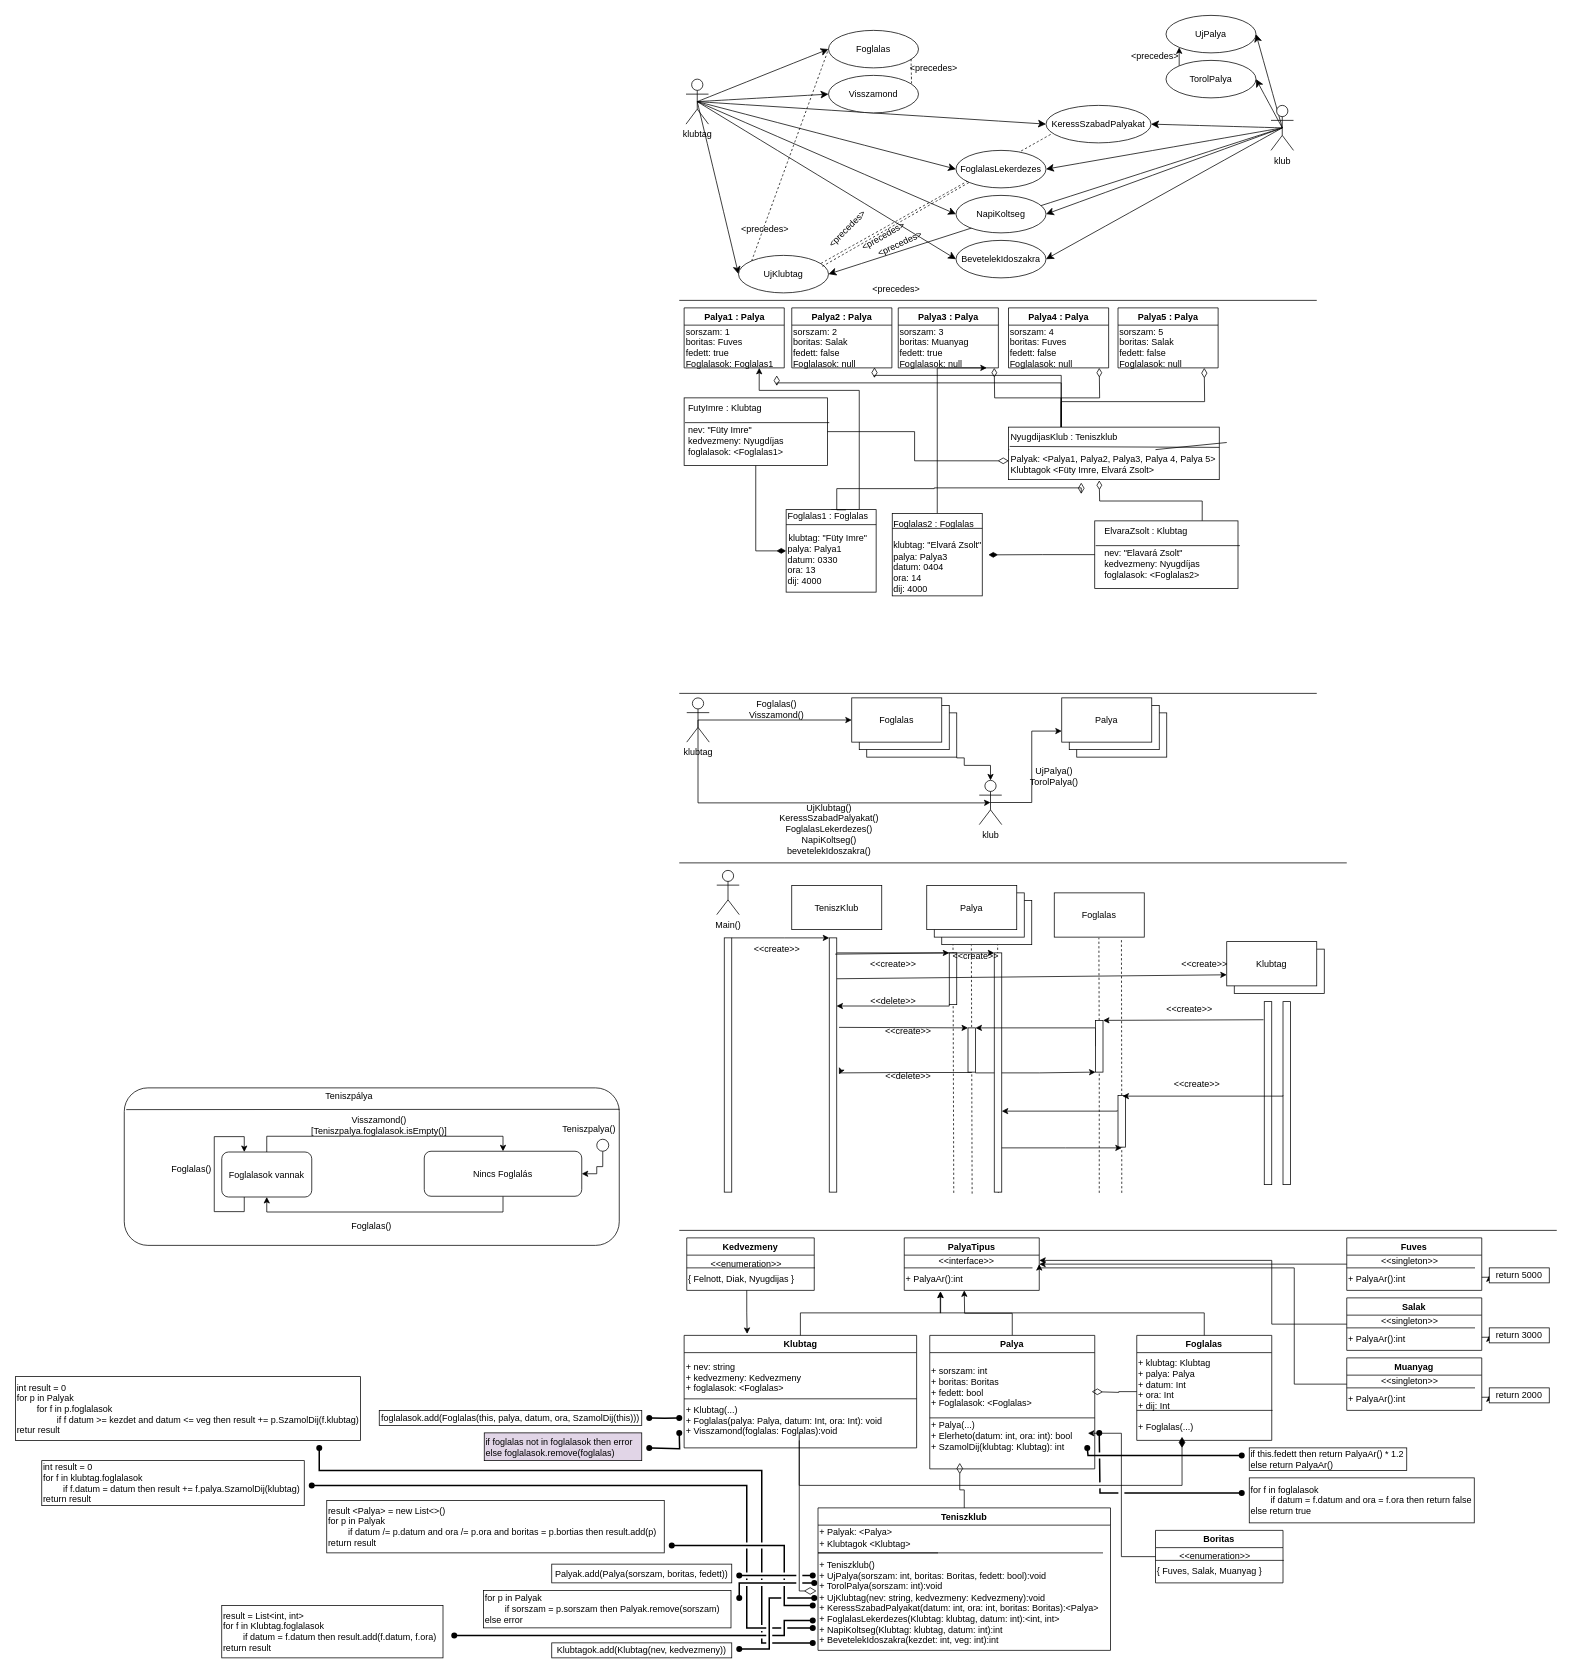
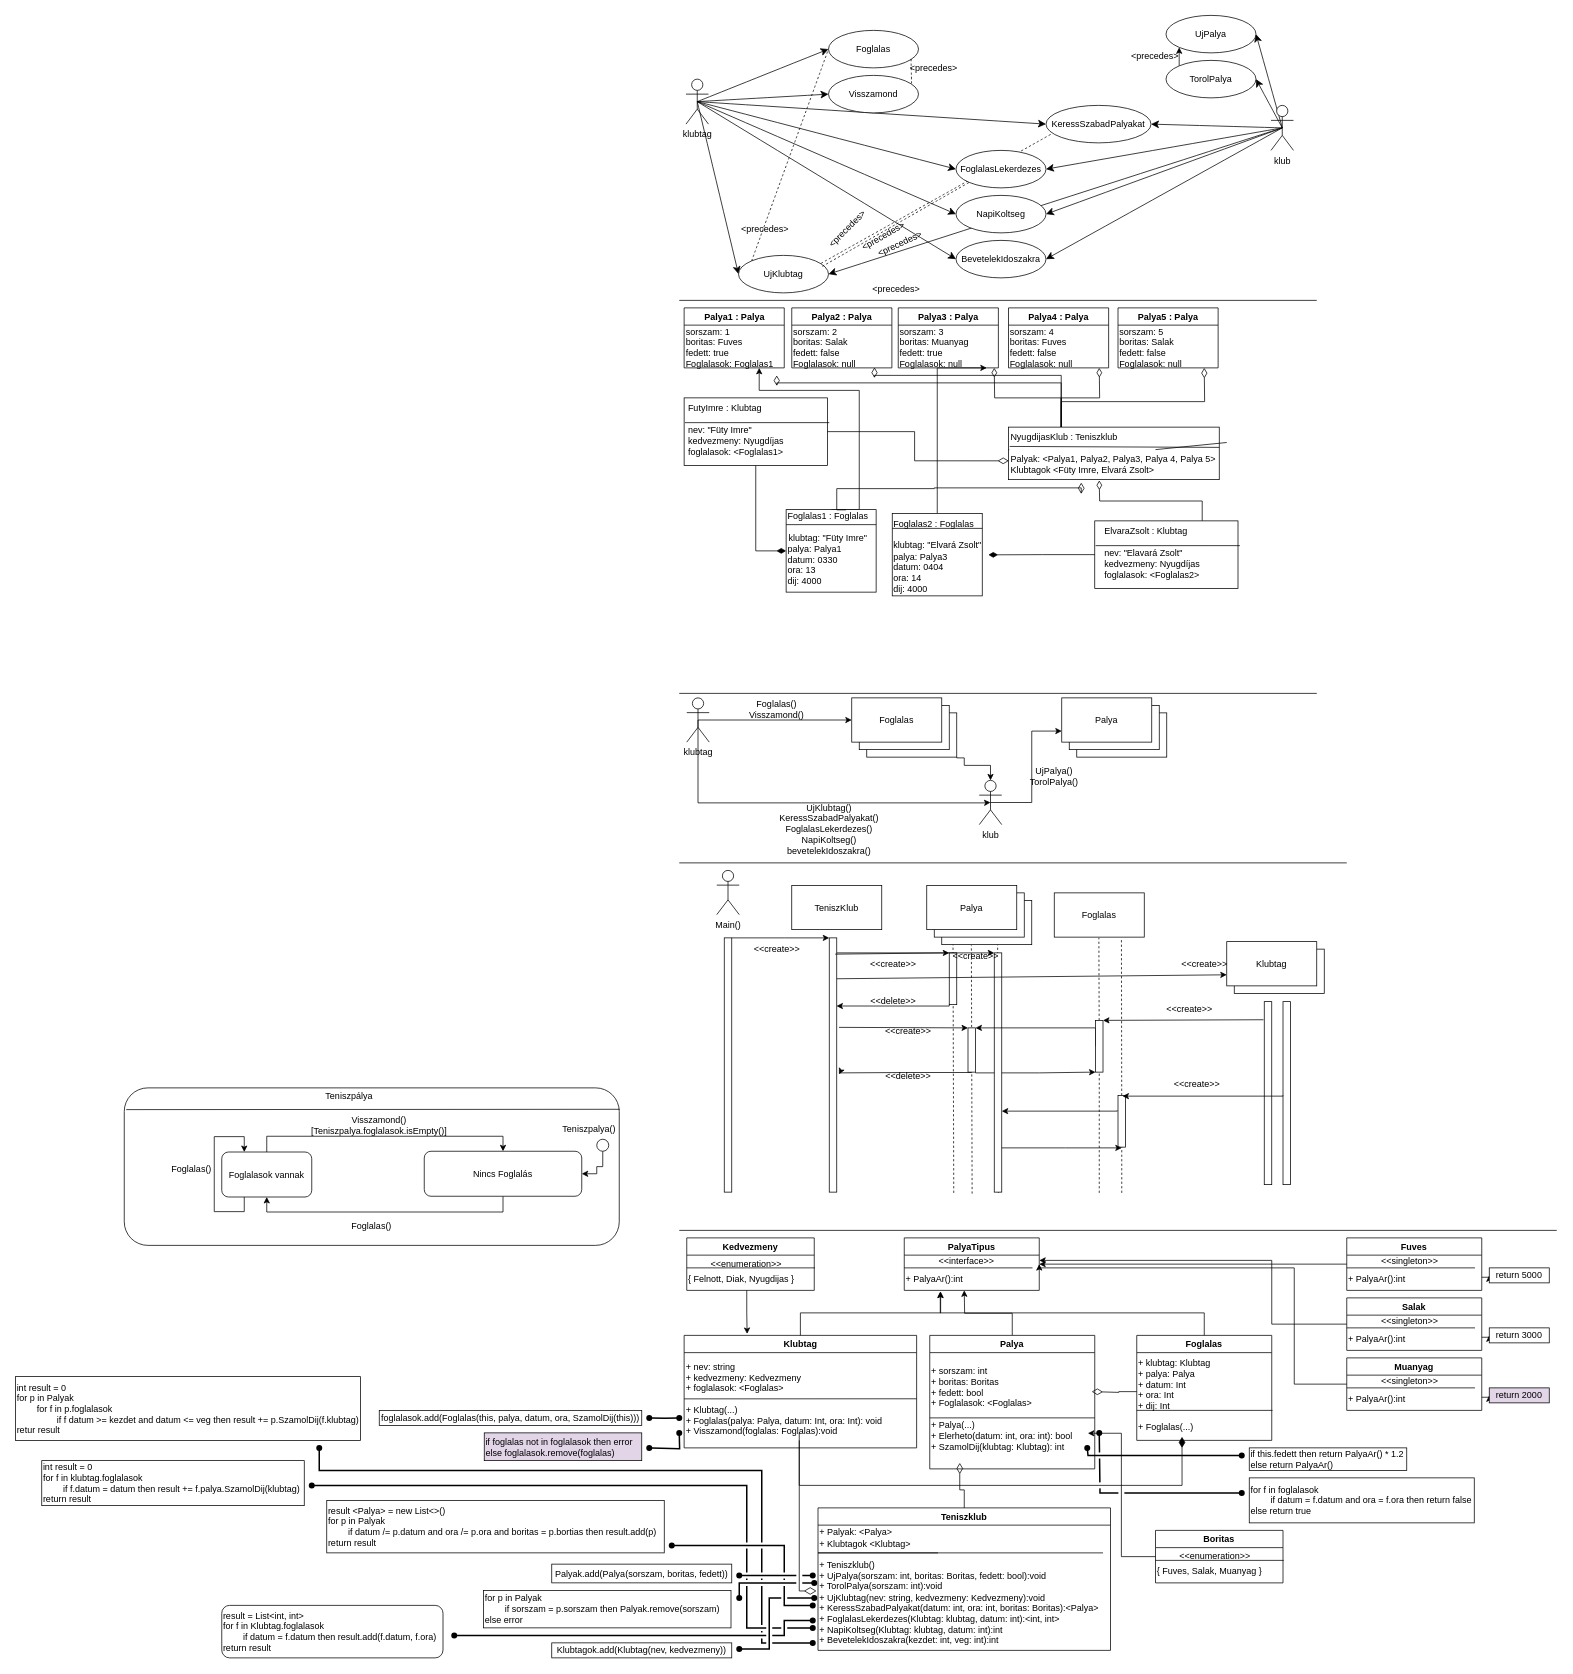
node "return 2000": fillcolor #ffffff -> #e1d5e7
node "result = List<int, int> for f in Klubtag.foglalasok if datum = f.datum then result.add(f.datum, f.ora) return result": shape rectangle -> rounded rectangle
